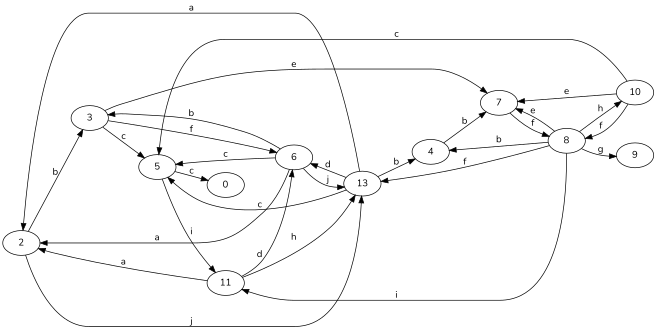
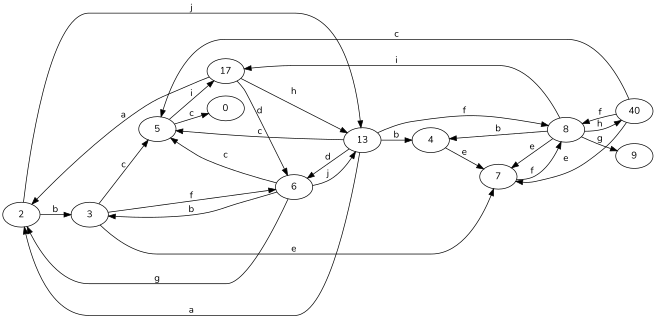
node "10": label "10" -> "40"
edge "4" -> "7": label "b" -> "e"
edge "8" -> "13": reversed
edge "6" -> "2": label "a" -> "g"
node "11": label "11" -> "17"
